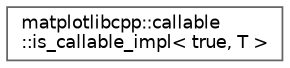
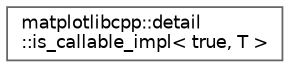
node "matplotlibcpp::callable ::is_callable_impl< true, T >": label "matplotlibcpp::callable ::is_callable_impl< true, T >" -> "matplotlibcpp::detail ::is_callable_impl< true, T >"
